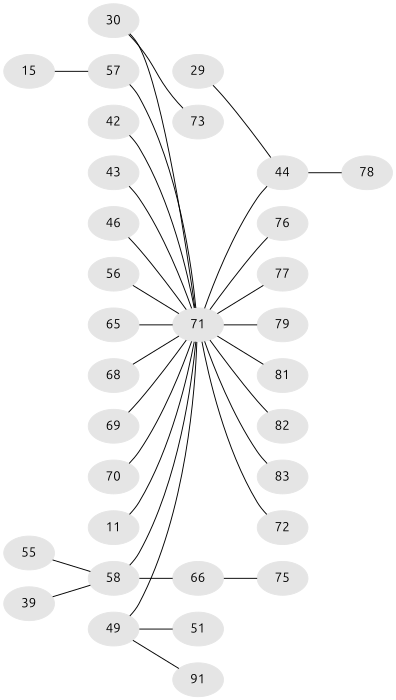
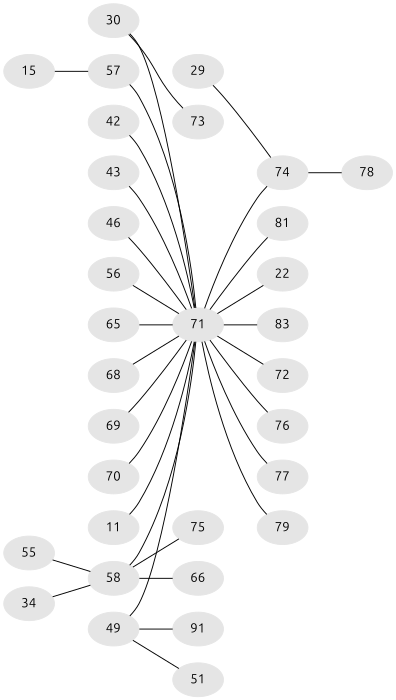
node "44": label "44" -> "74"
node "82": label "82" -> "22"
edge "66" -- "75": now "58" -- "75"
node "39": label "39" -> "34"
